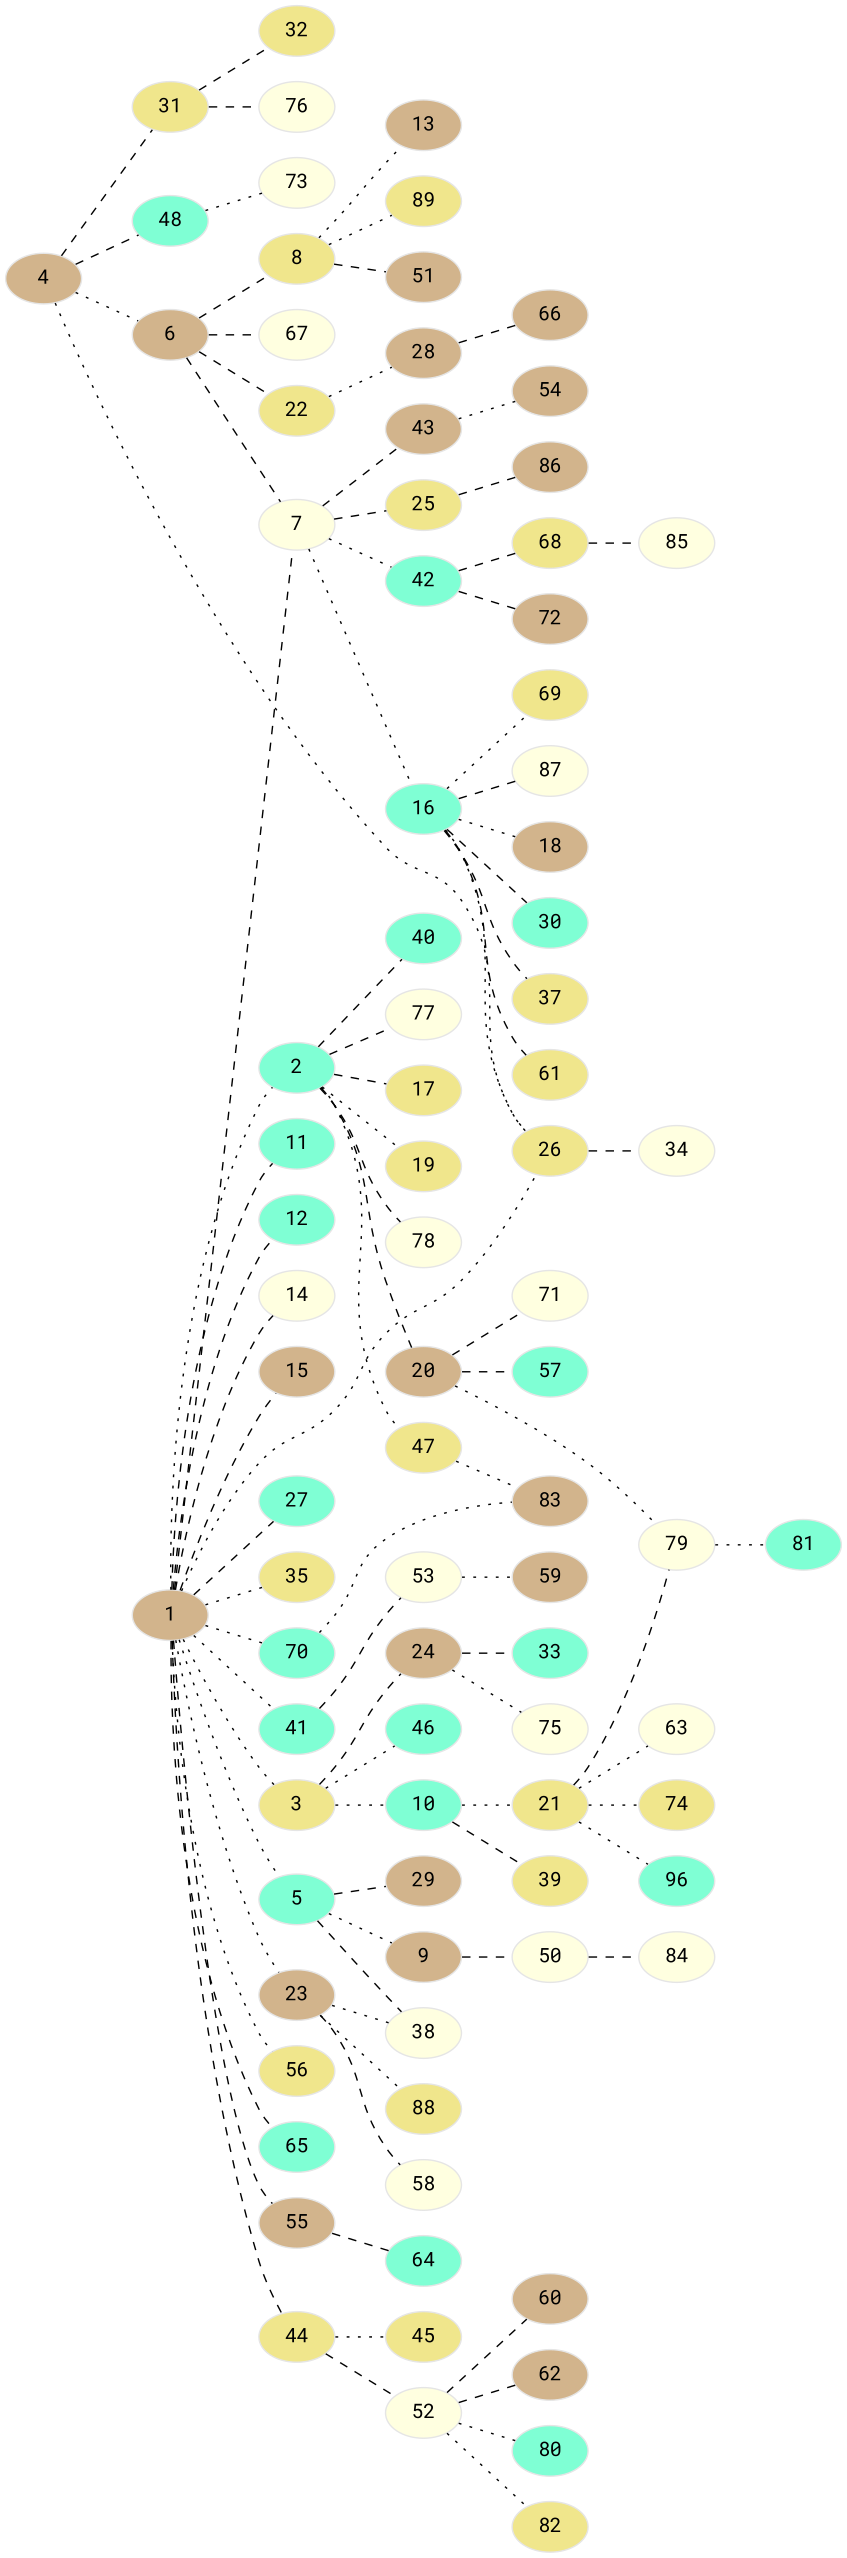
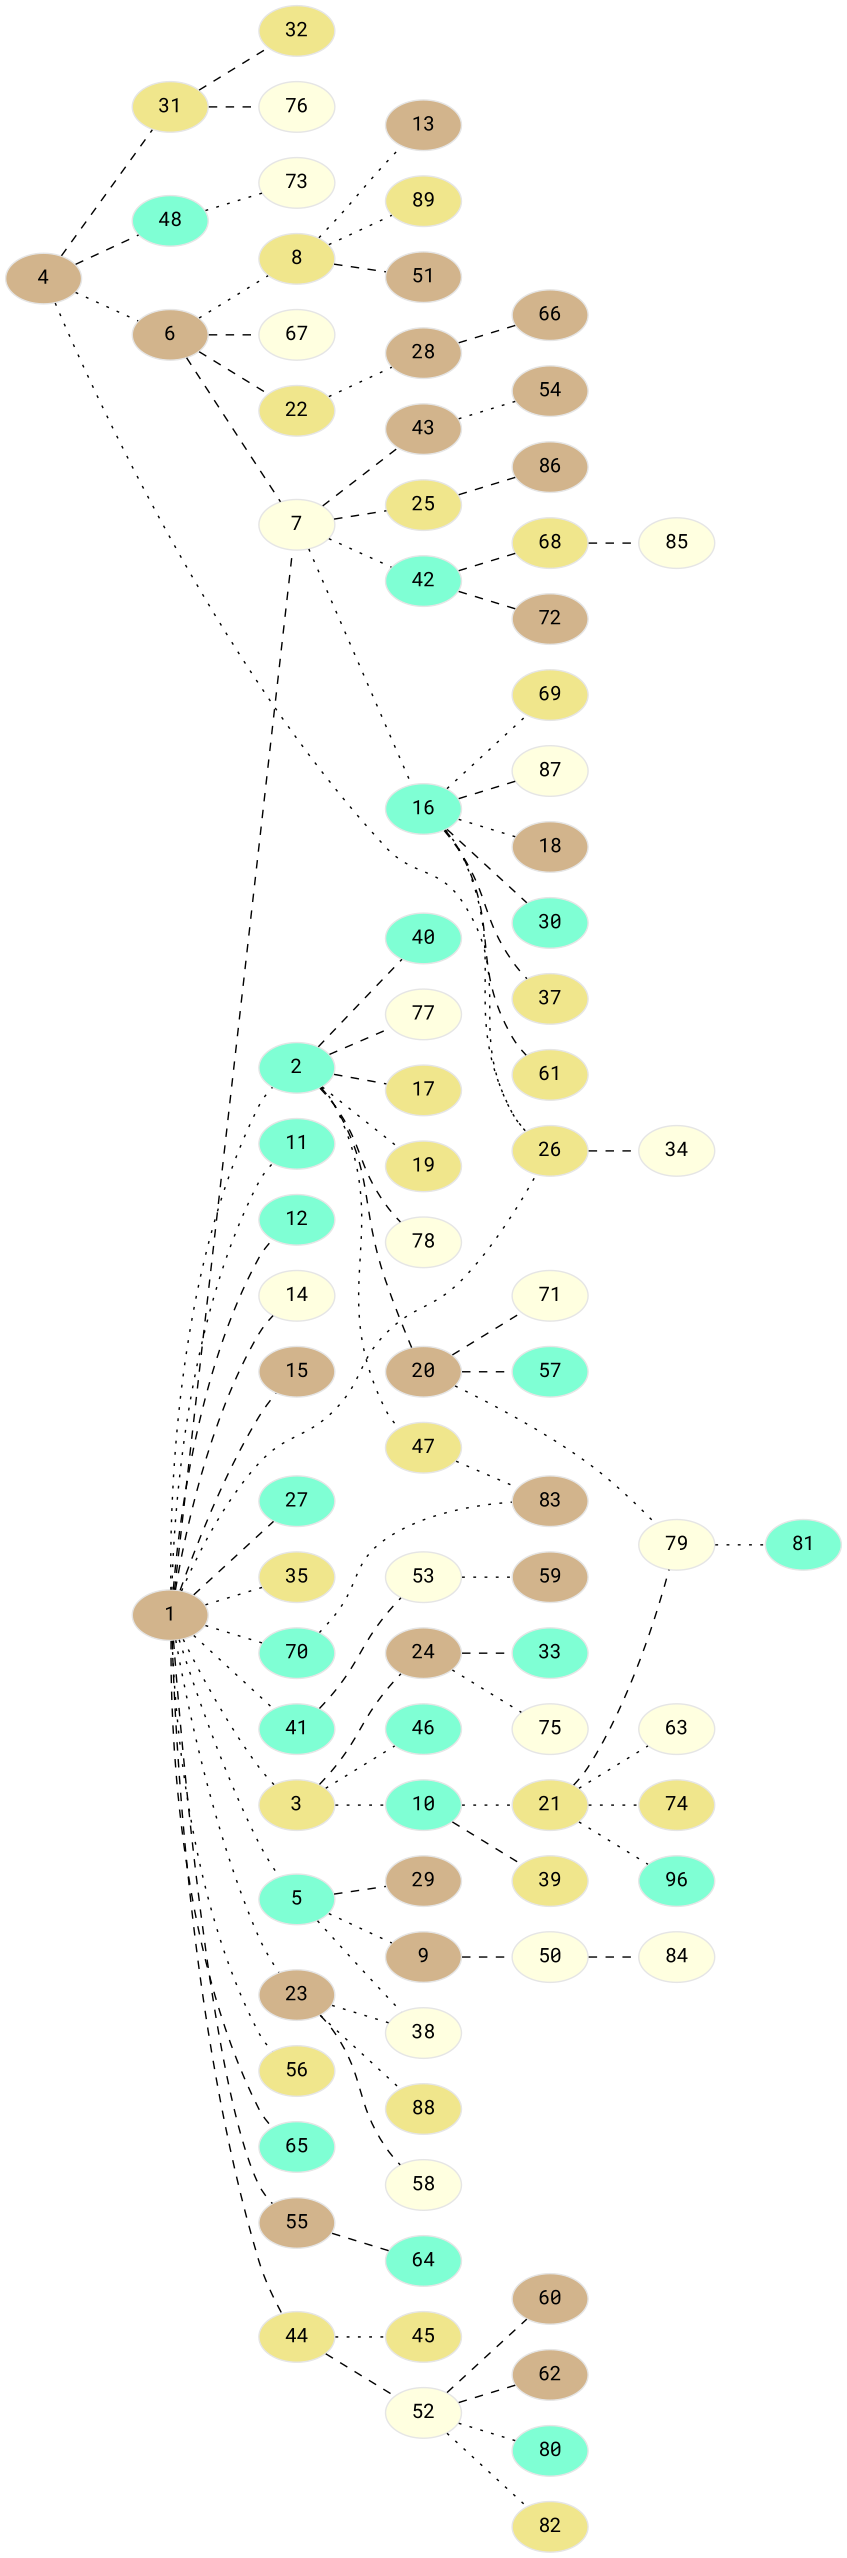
edge "8" -- "6": style dashed -> dotted
edge "11" -- "1": style dashed -> dotted
edge "5" -- "38": style dashed -> dotted
